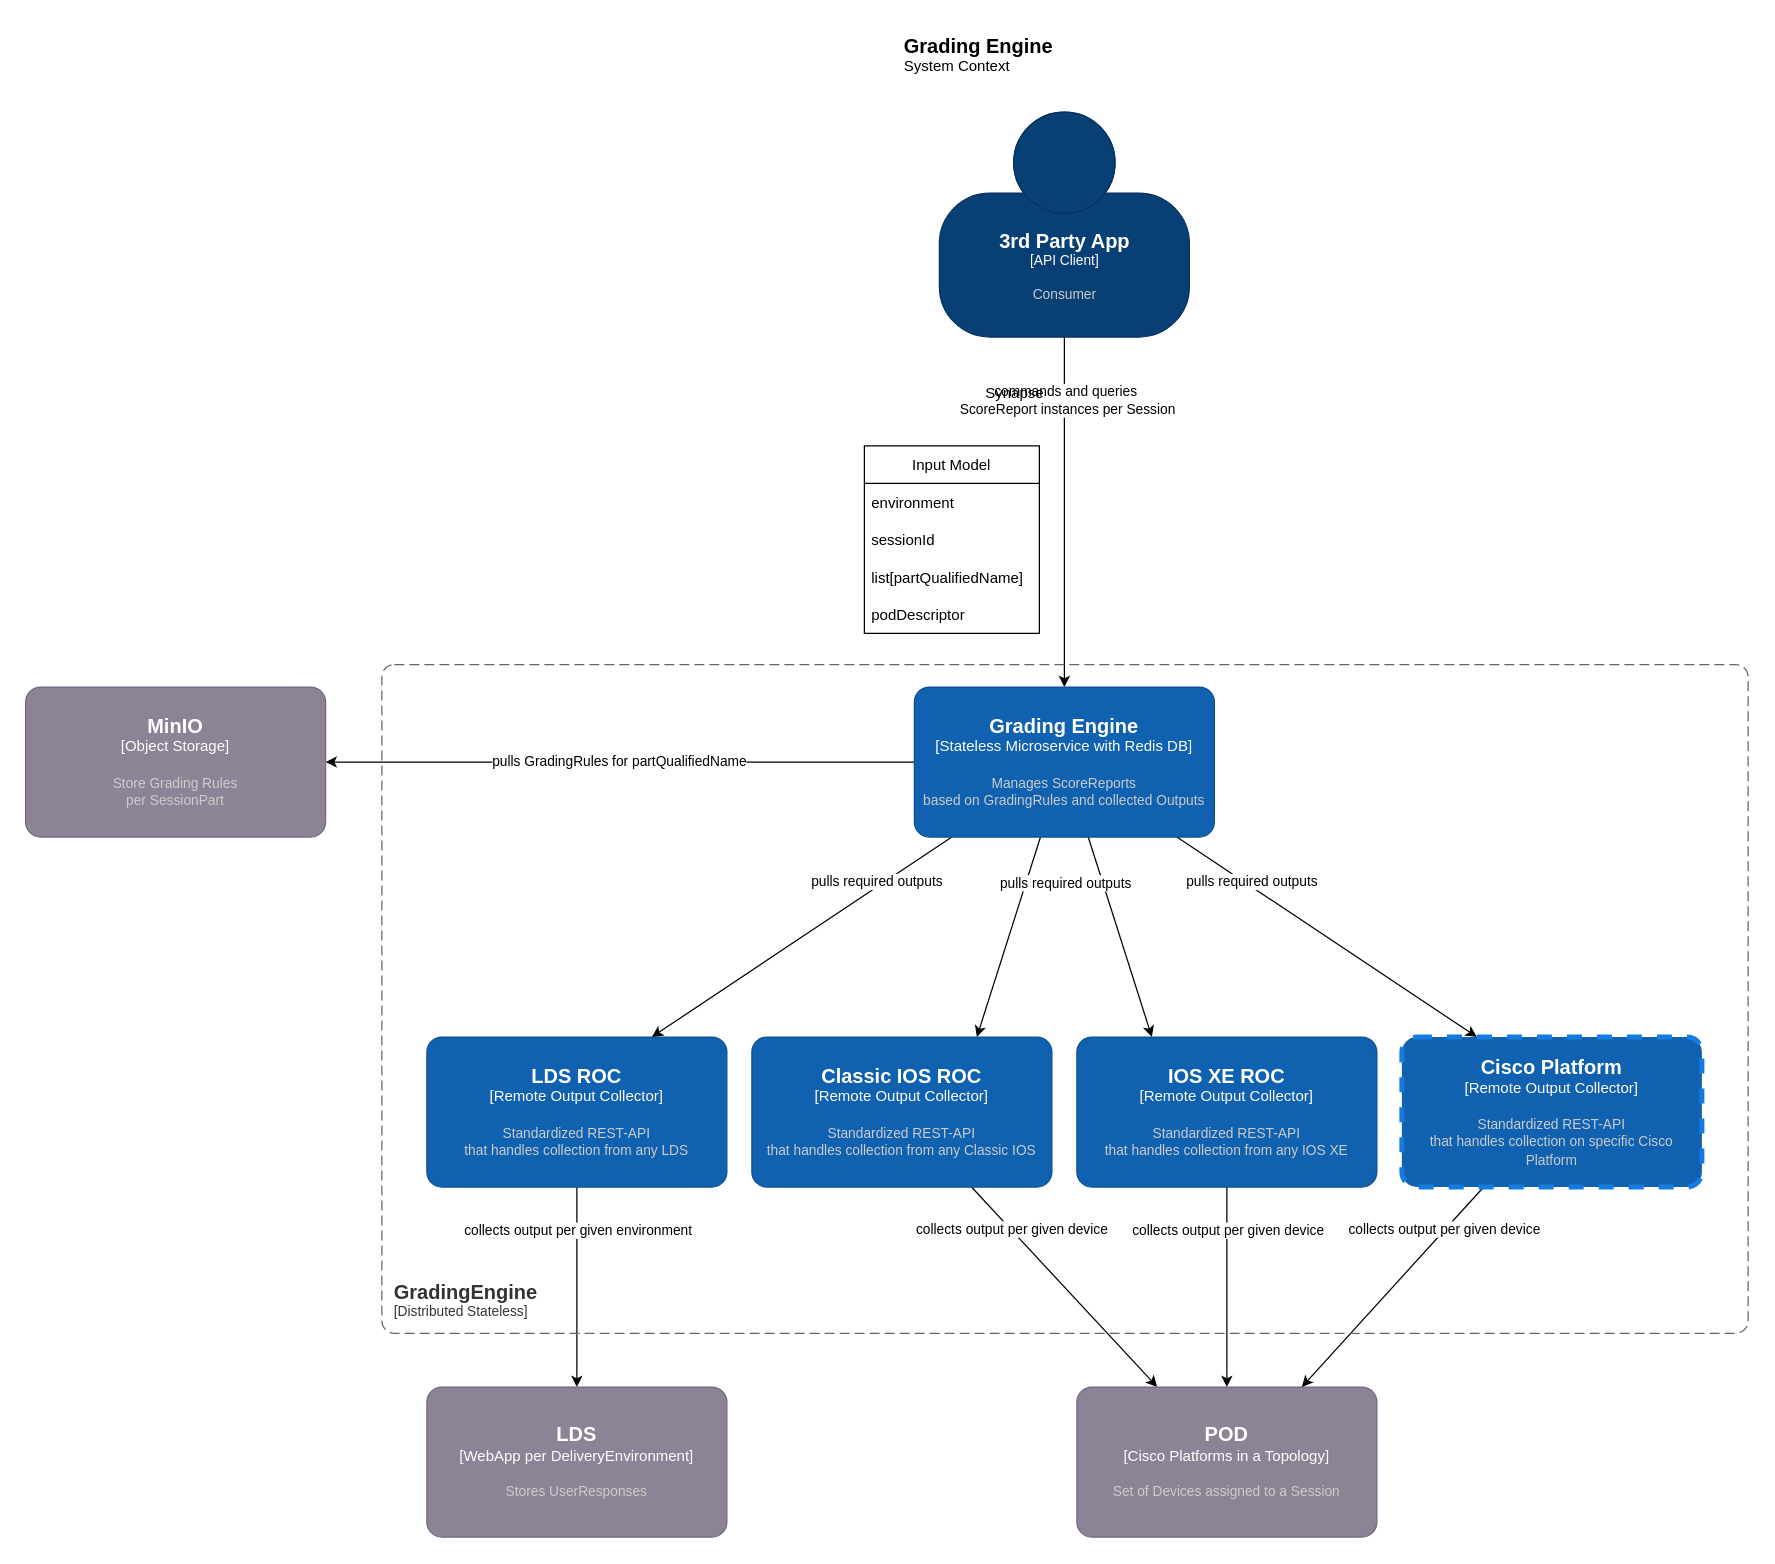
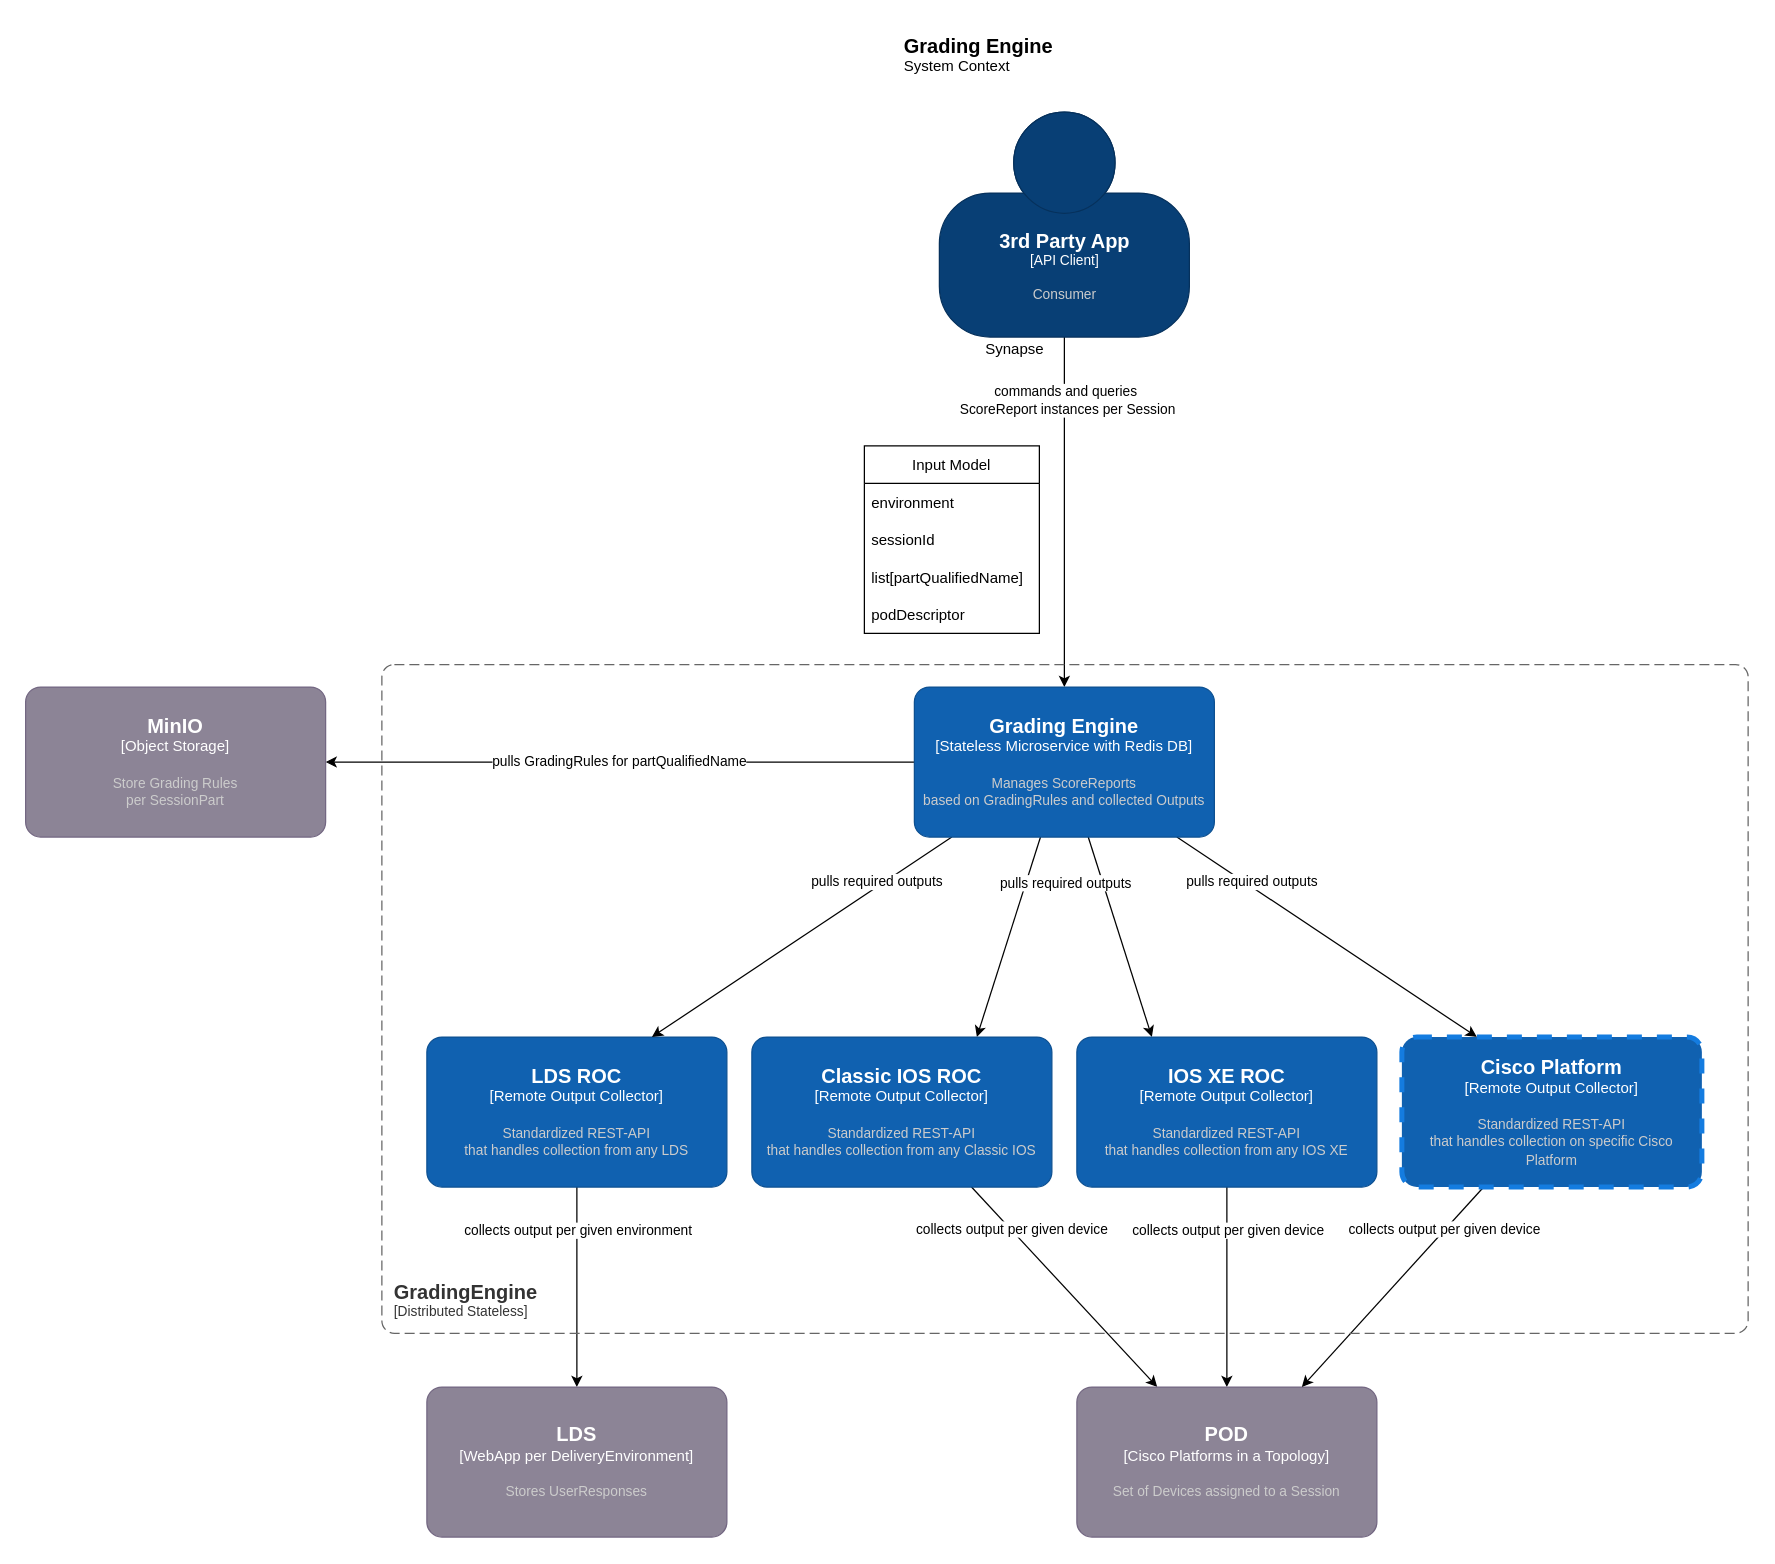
node "Synapse": moved (1014, 393) -> (1014, 349)
